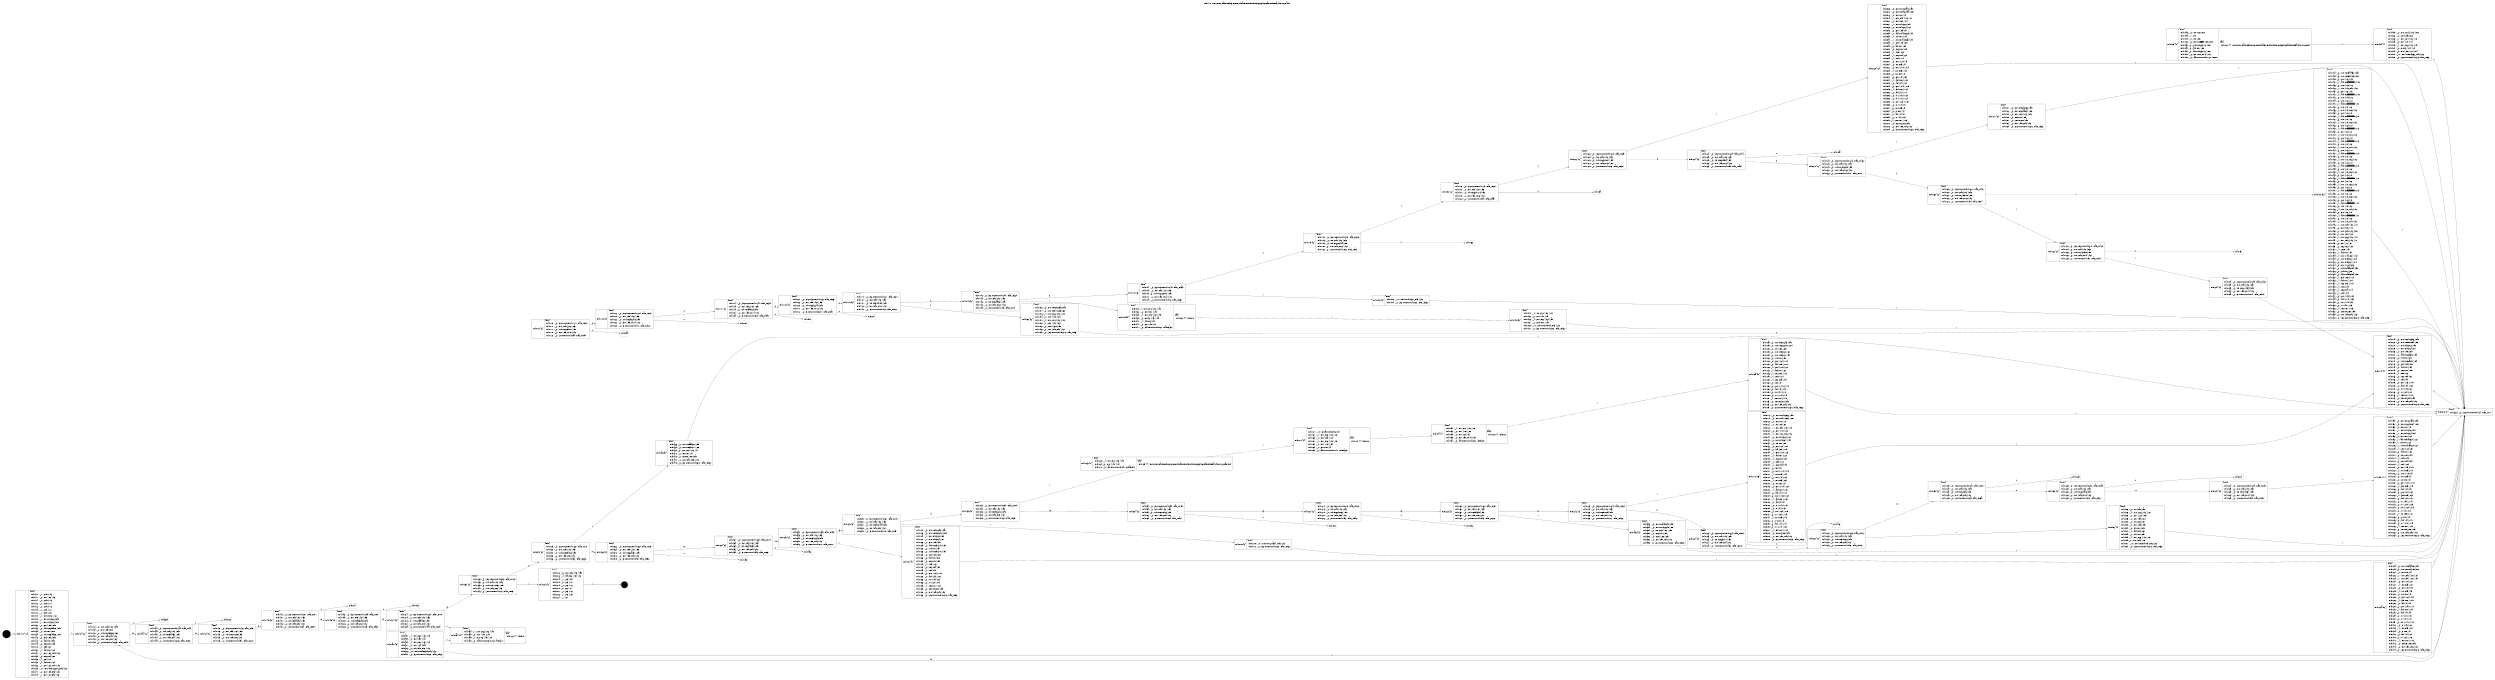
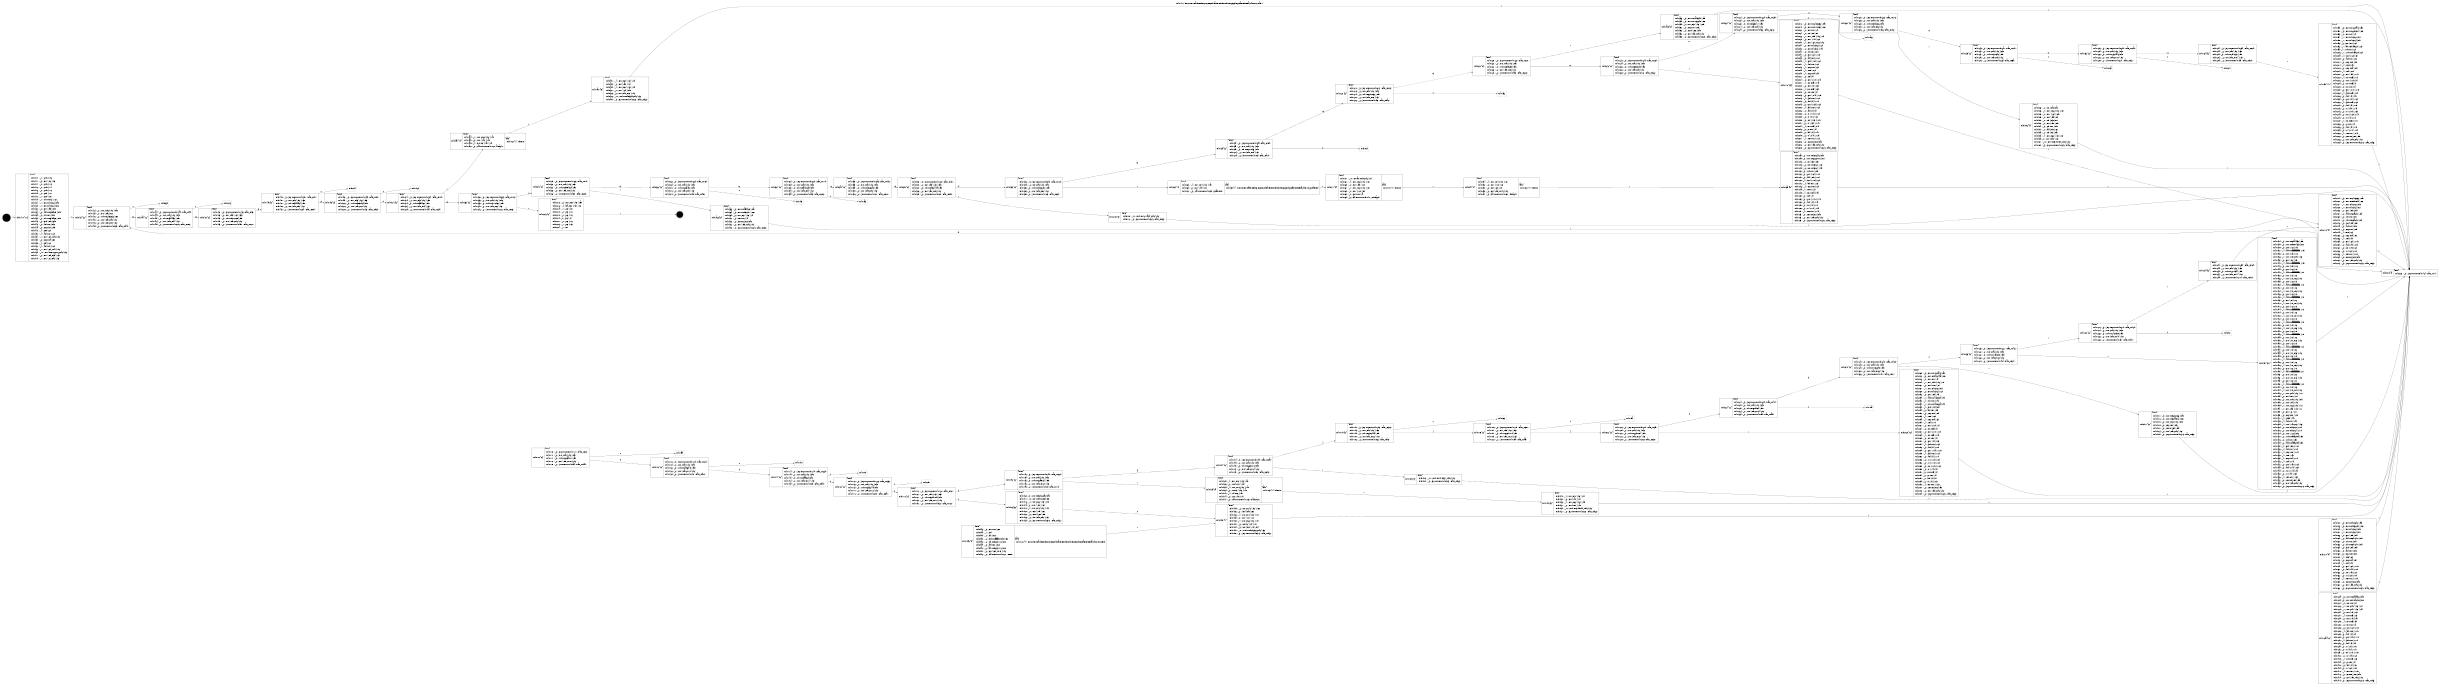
edge "0x401b6c [36]" -> "0x402375 [5]": now "0x401b6c [36]" -> "0x401bbd [41]"
edge "0x4015a0 [28]" -> "0x401c10 [91]": removed, label "1"
edge "0x401ab7 [30]" -> "0x401aa4 [19]": reversed
